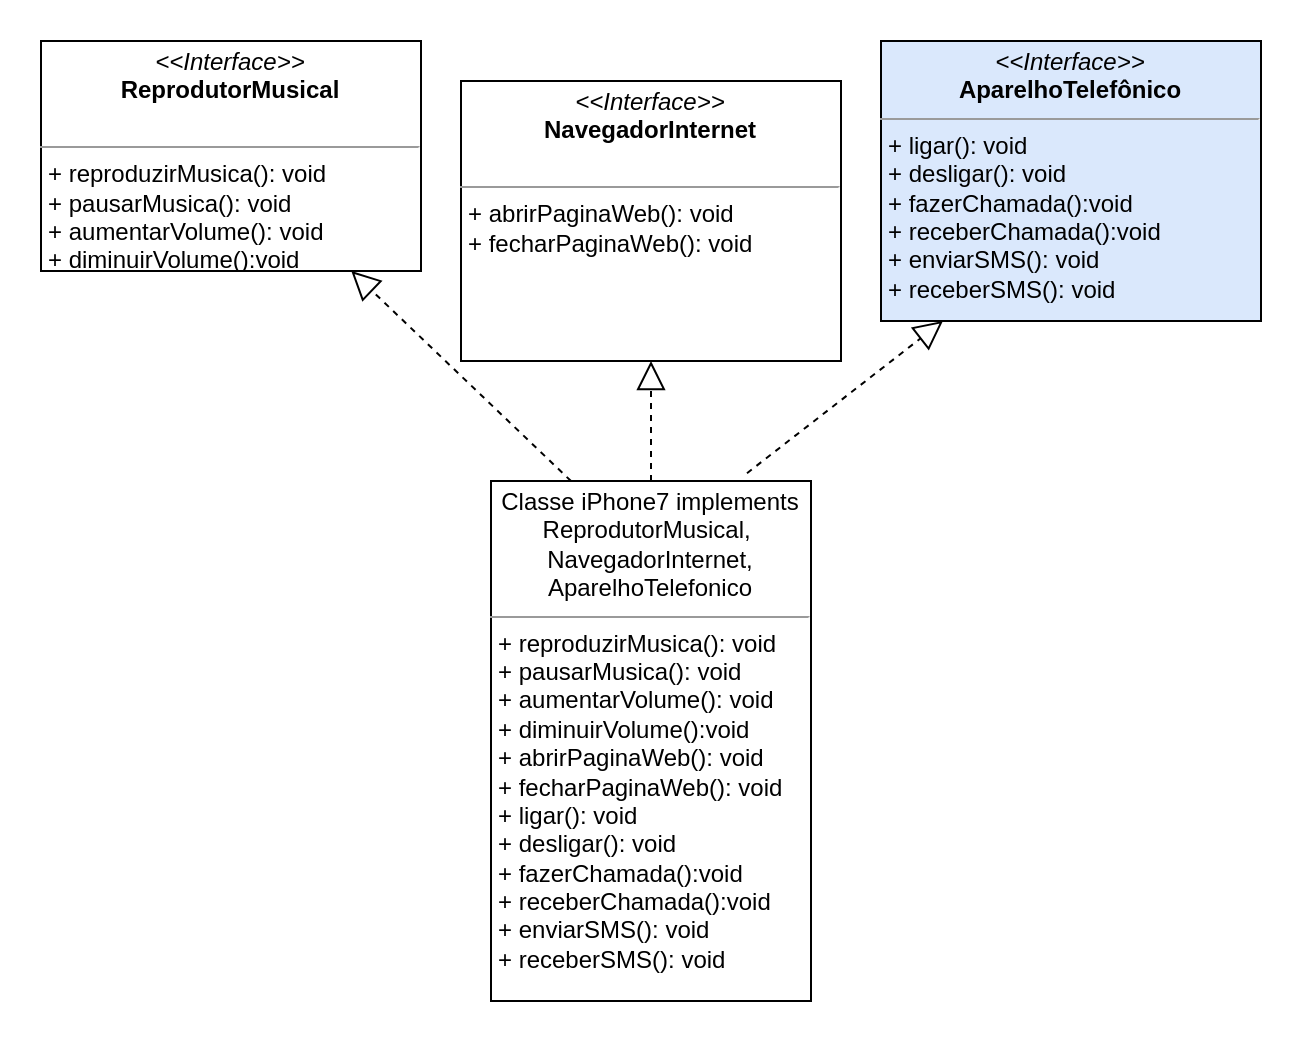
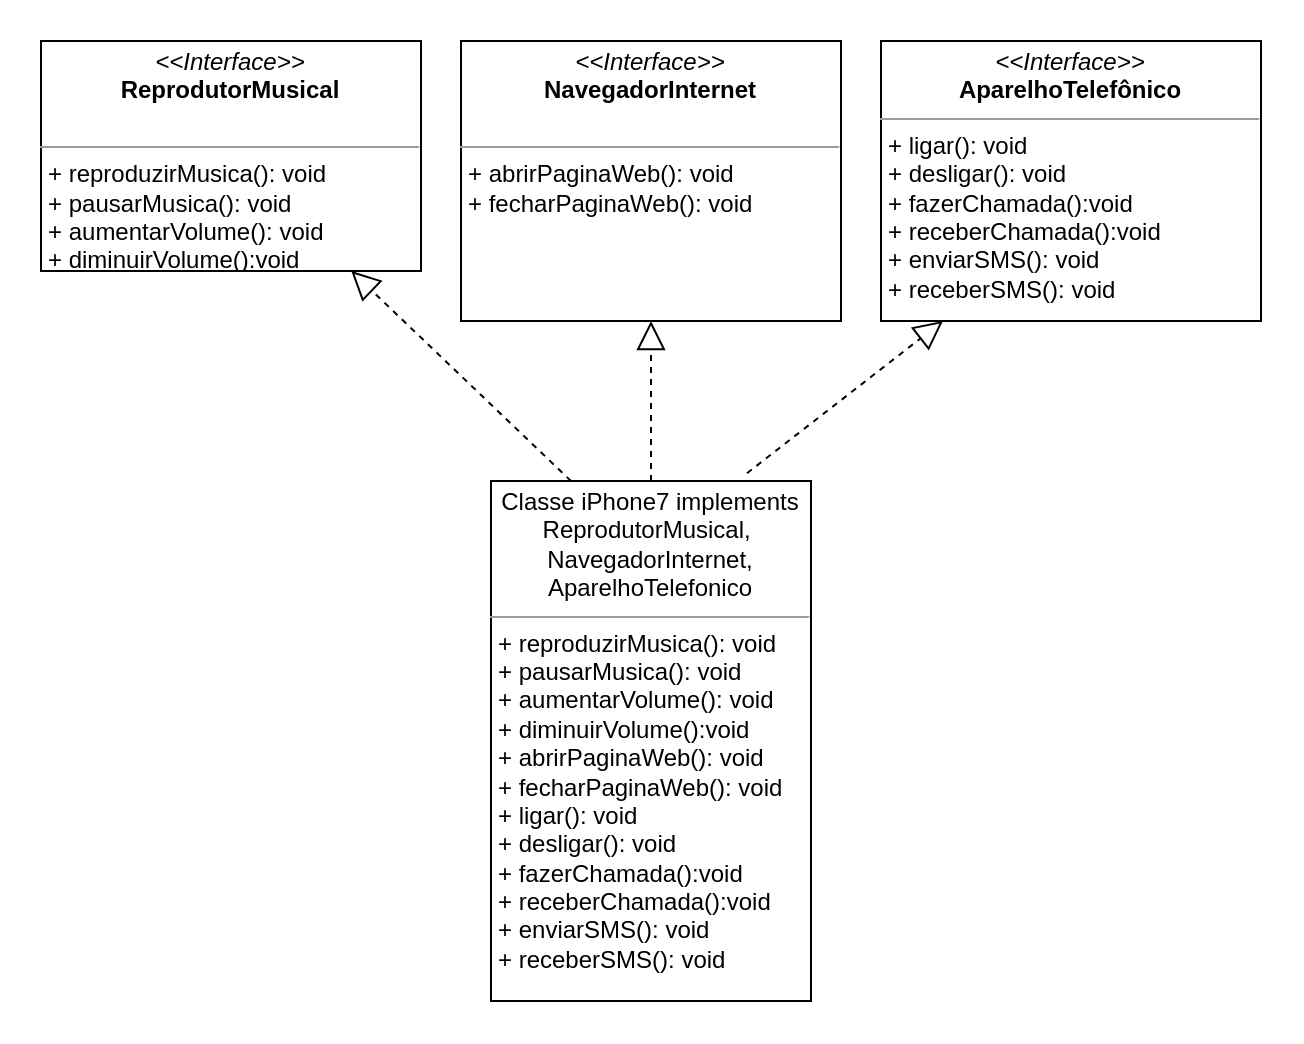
node "<<Interface>> AparelhoTelefônico + ligar(): void + desligar(): void + fazerChamada():void + receberChamada():void + enviarSMS(): void + receberSMS(): void": fillcolor #dae8fc -> #ffffff
node "<<Interface>> NavegadorInternet + abrirPaginaWeb(): void + fecharPaginaWeb(): void": moved (651, 221) -> (651, 181)
